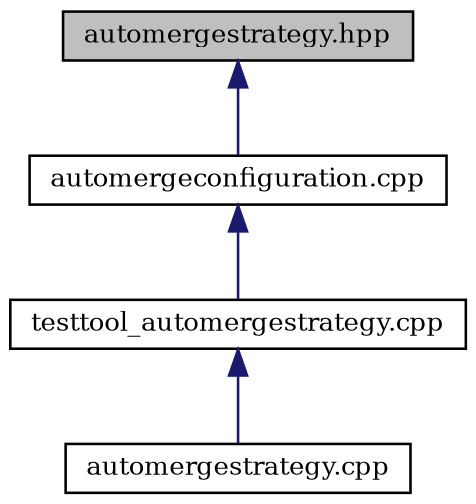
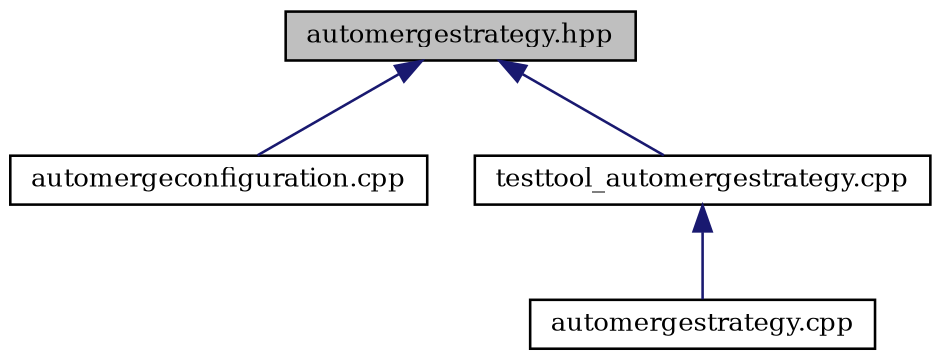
edge "testtool_automergestrategy.cpp" -> "automergeconfiguration.cpp": now "testtool_automergestrategy.cpp" -> "automergestrategy.hpp"
